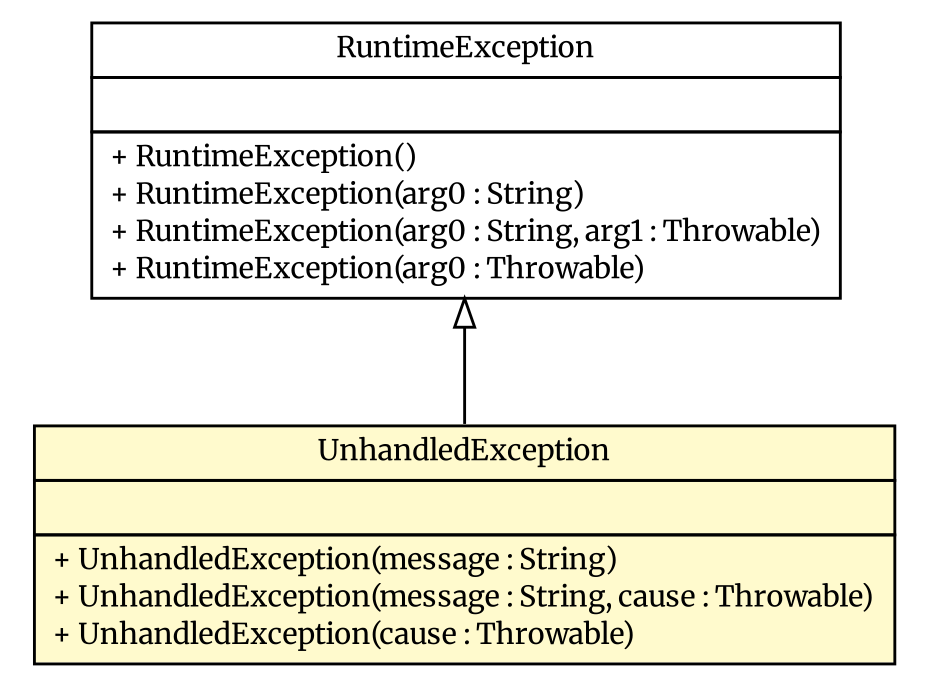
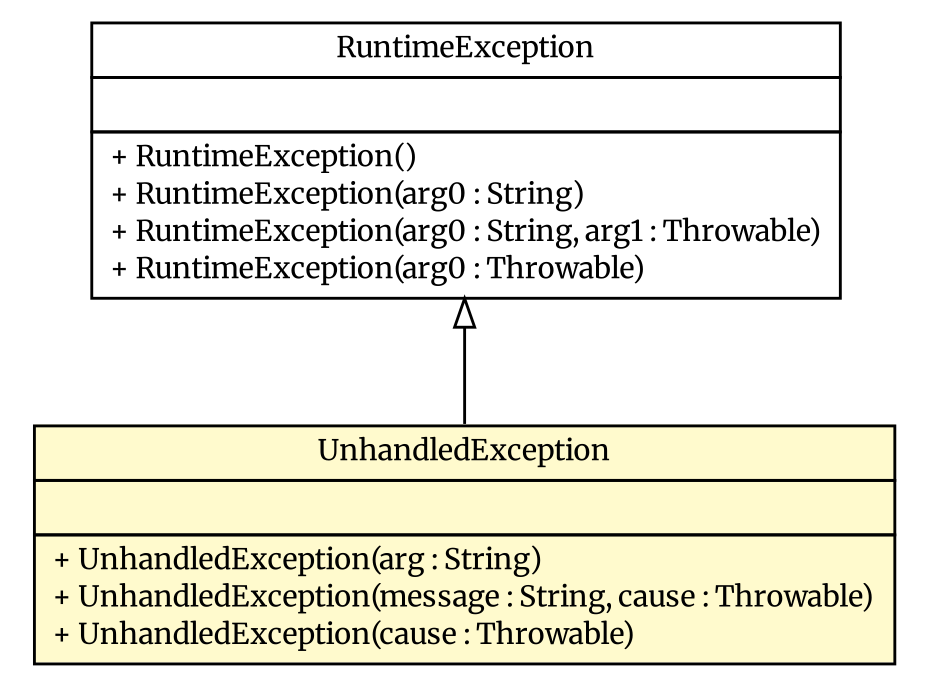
node "UnhandledException": text "+ UnhandledException(message : String)" -> "+ UnhandledException(arg : String)"
